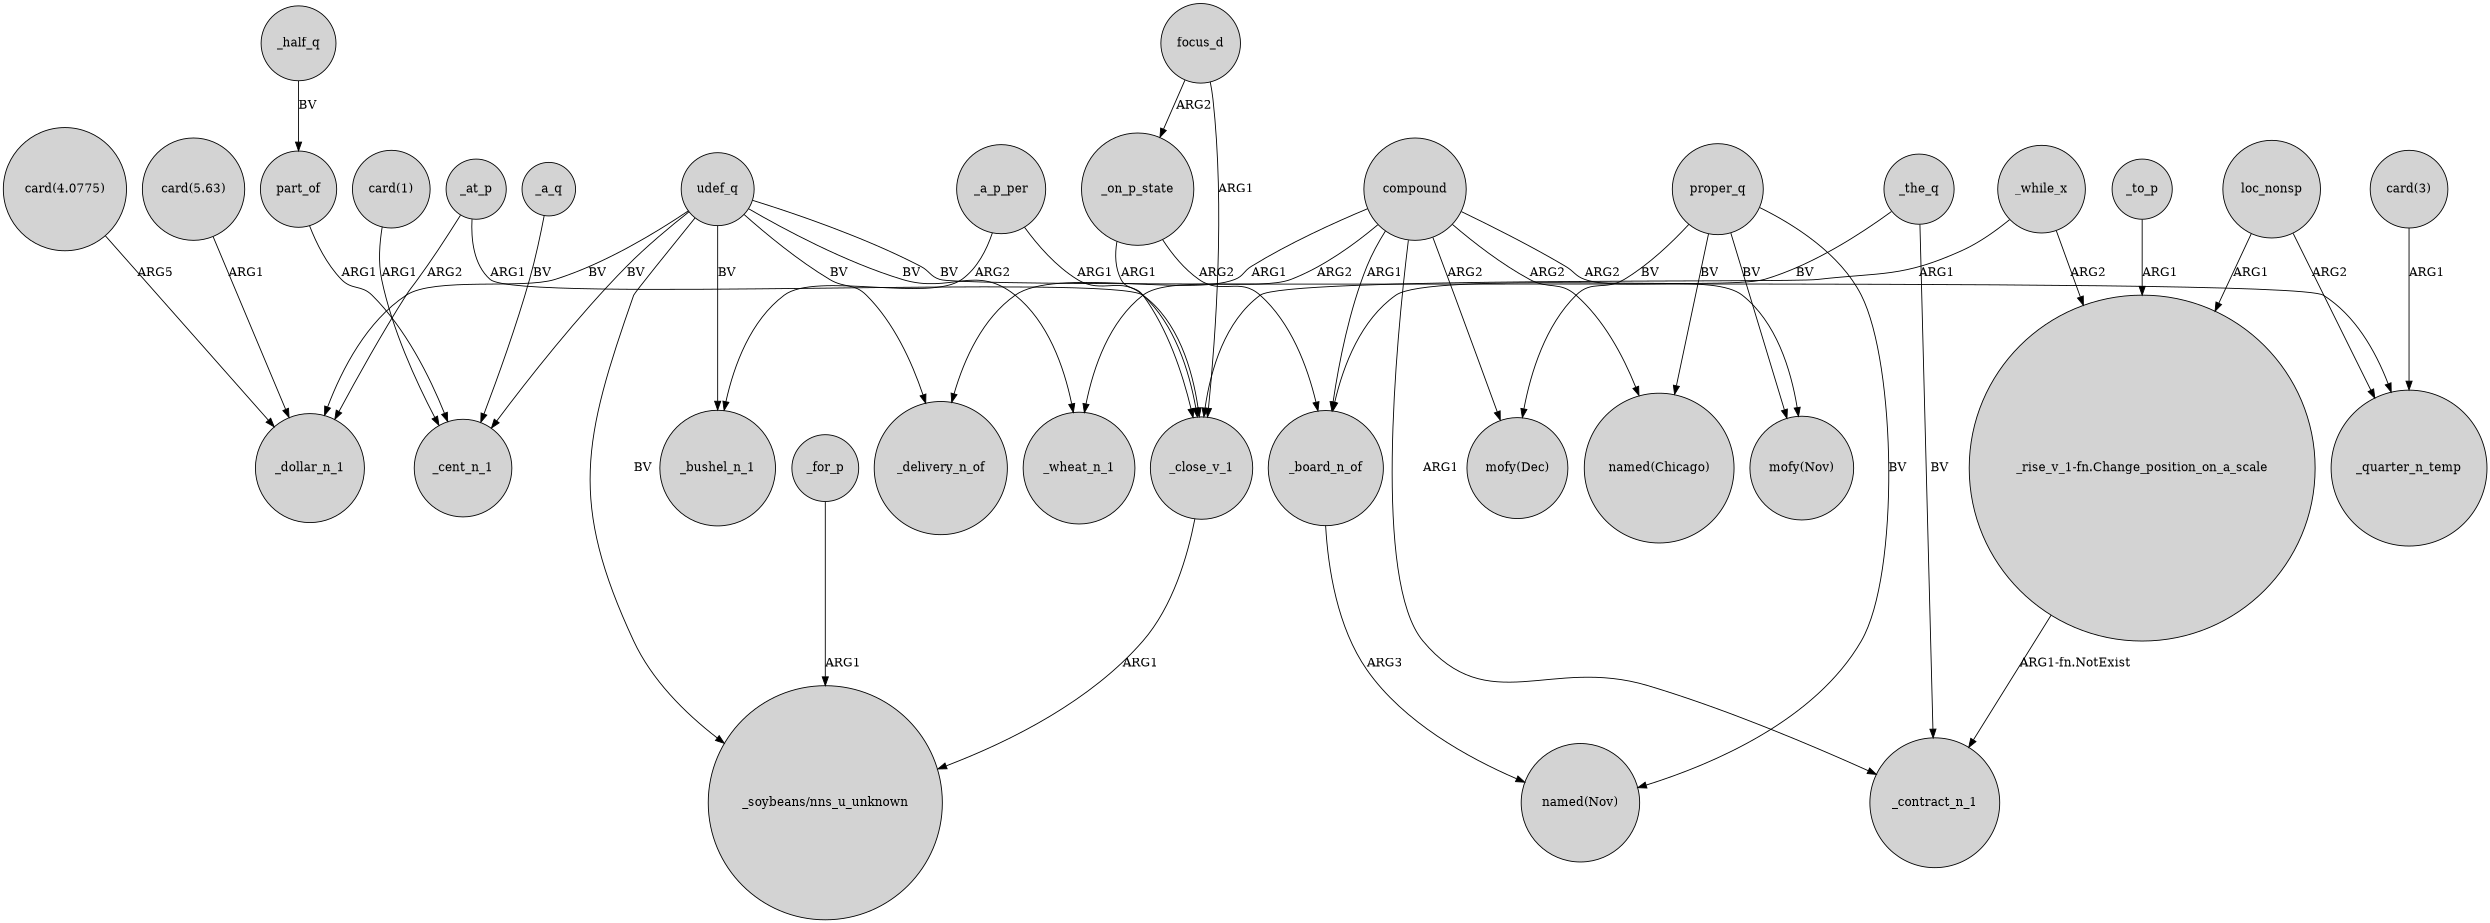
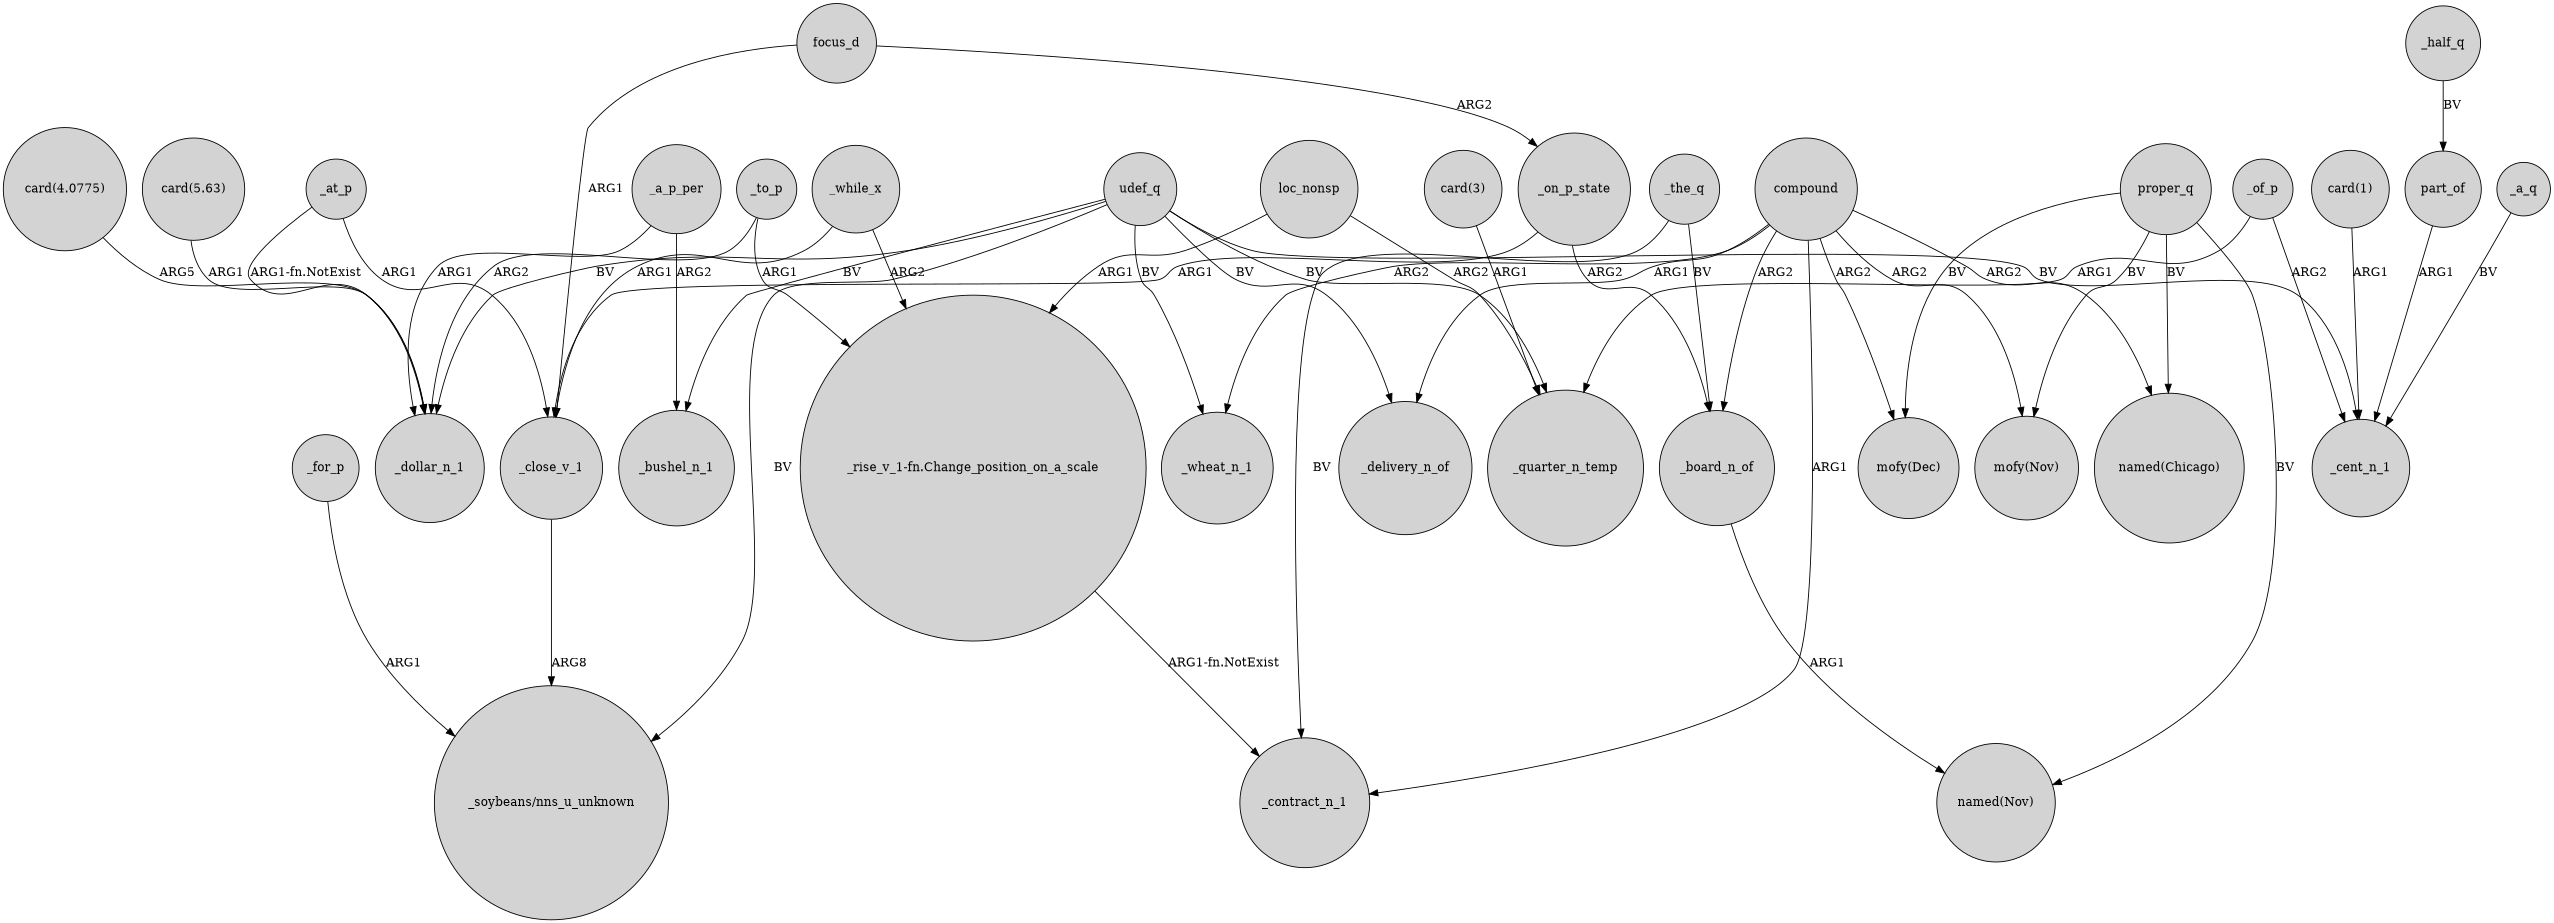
node "_of_p": added
edge "_to_p" -> "_dollar_n_1": added, label "ARG2"
edge "_at_p" -> "_dollar_n_1": label "ARG2" -> "ARG1-fn.NotExist"
edge "compound" -> "_board_n_of": label "ARG1" -> "ARG2"
edge "_a_p_per" -> "_close_v_1": now "_a_p_per" -> "_dollar_n_1"
edge "_close_v_1" -> "_soybeans/nns_u_unknown": label "ARG1" -> "ARG8"
edge "_board_n_of" -> "named(Nov)": label "ARG3" -> "ARG1"
